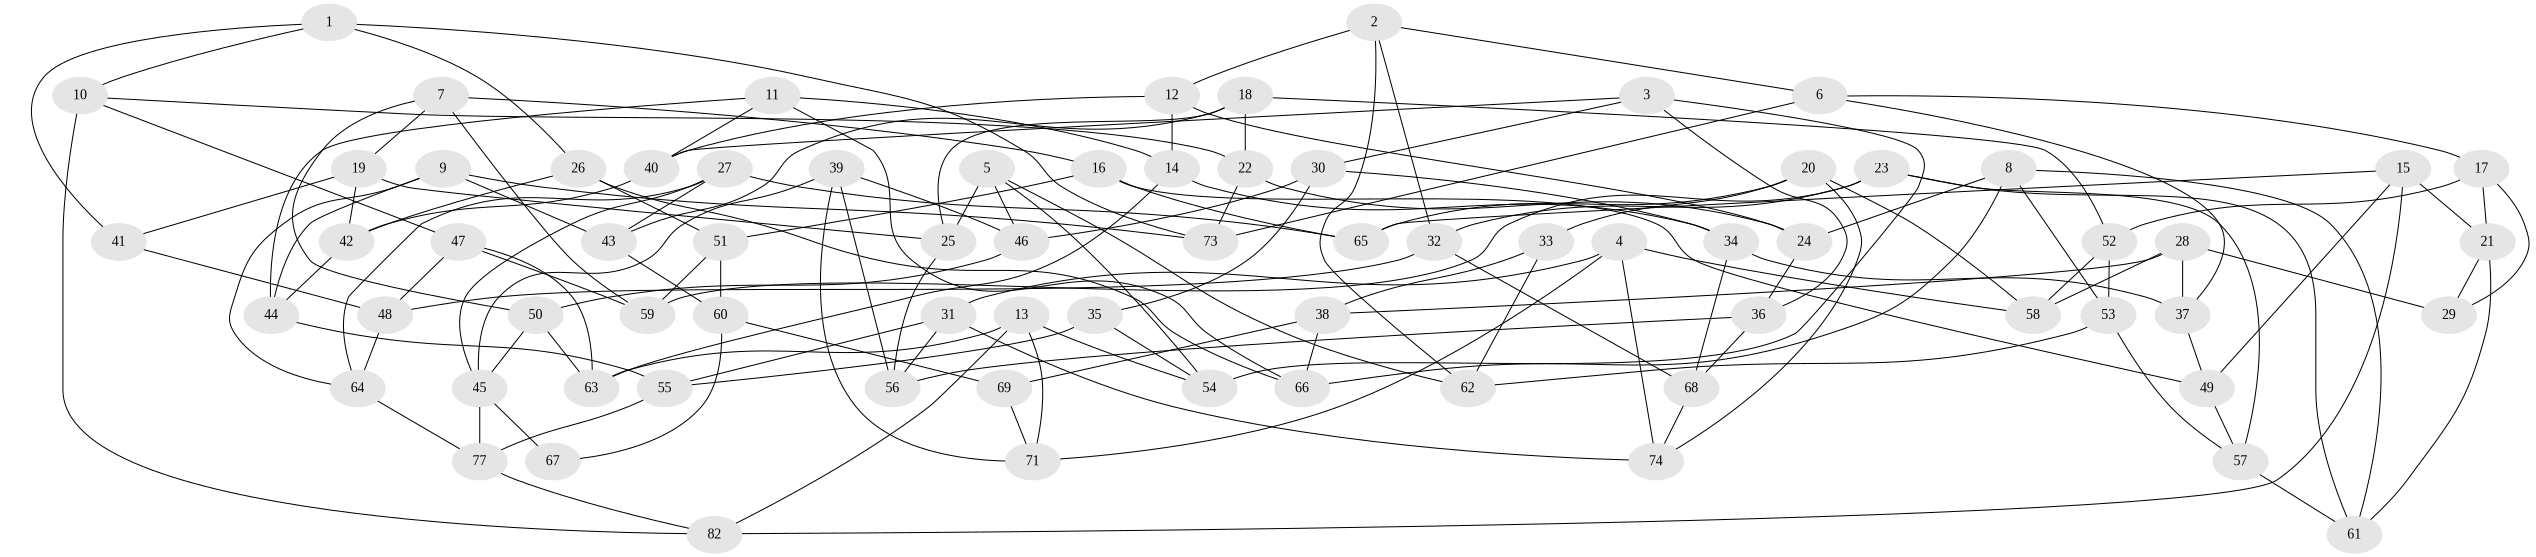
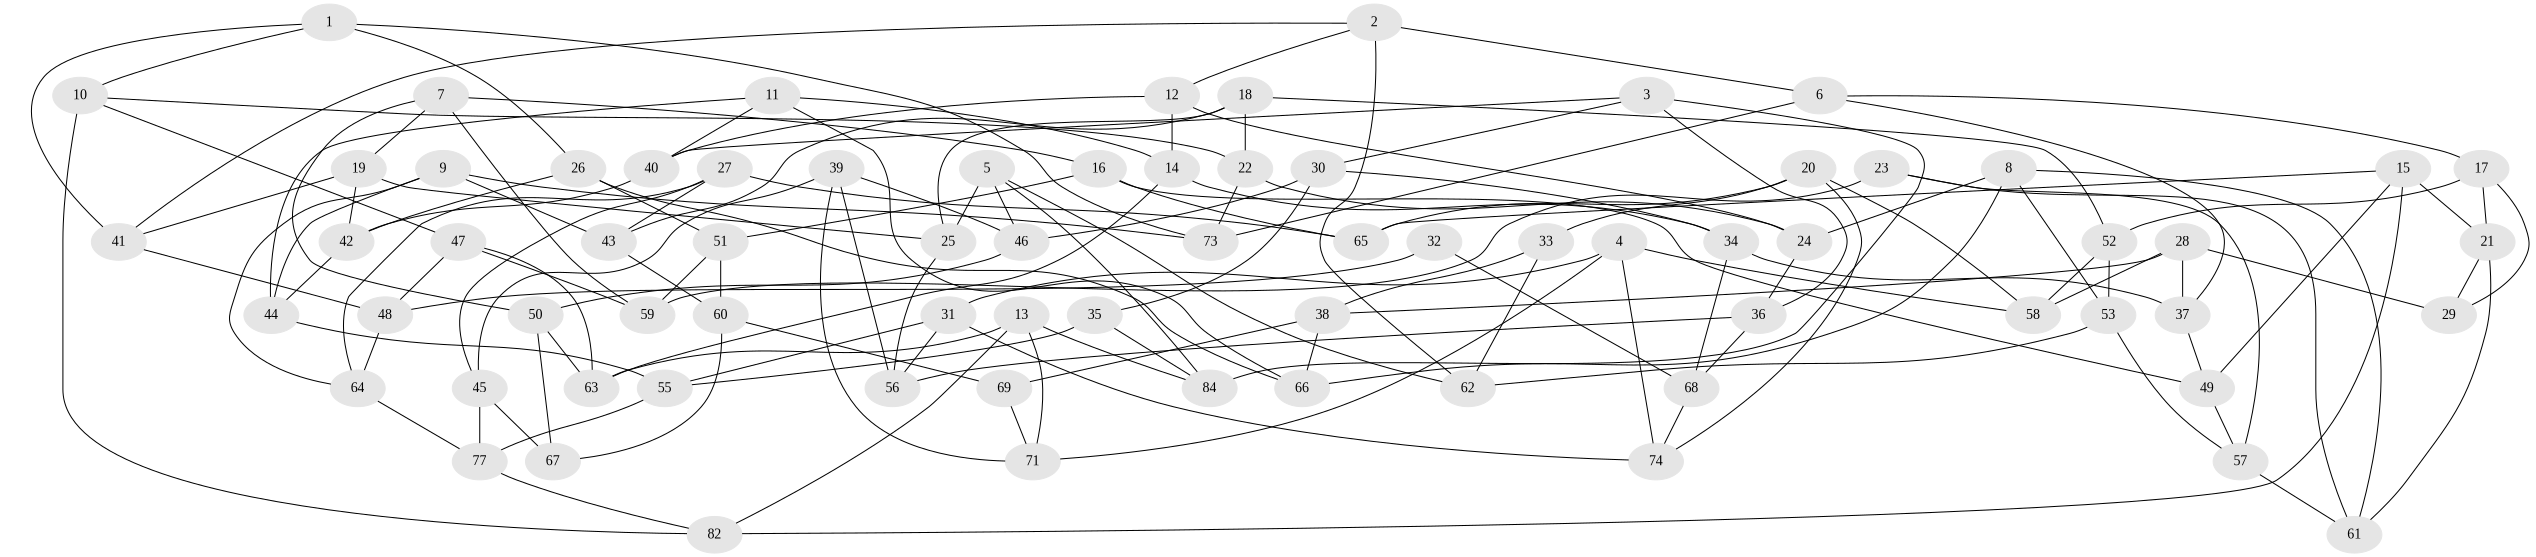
edge "2" -- "32": now "2" -- "41"
edge "23" -- "32": removed
edge "50" -- "45": now "50" -- "67"
node "54": label "54" -> "84"
